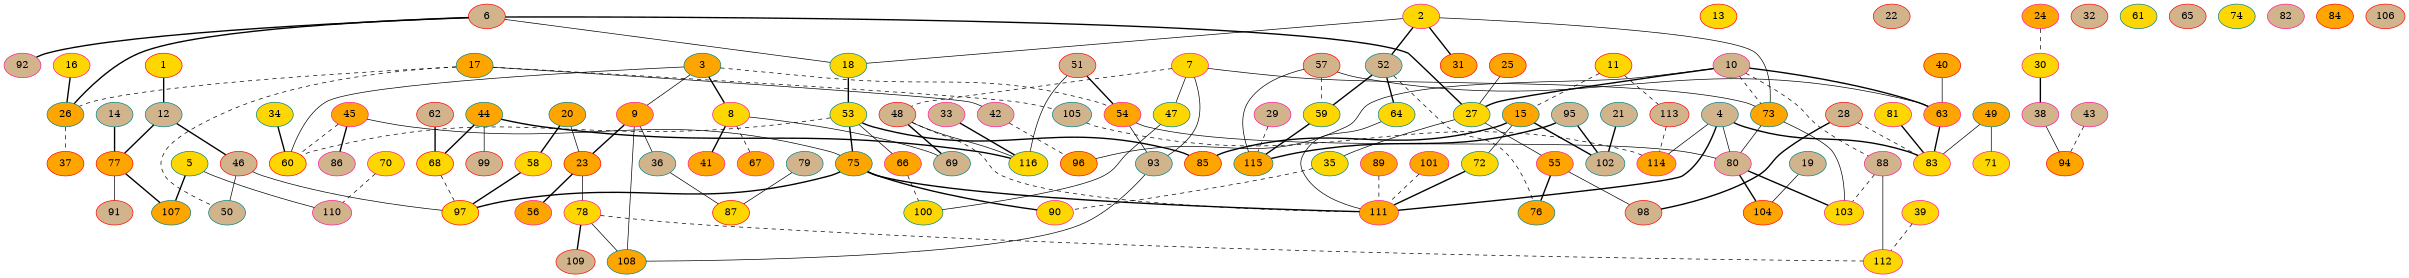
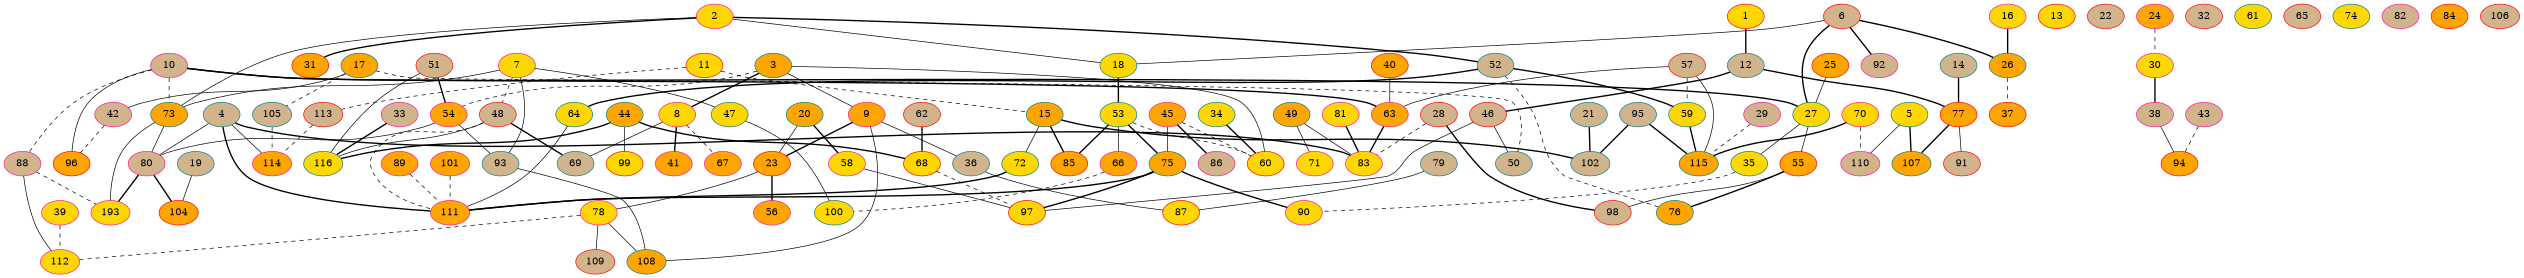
edge "17" -- "26": removed
edge "70" -- "115": added
node "99": fillcolor tan -> gold
node "55": color deeppink -> red
edge "58" -- "97": style bold -> solid
node "103": label "103" -> "193"
edge "78" -- "109": style bold -> solid
